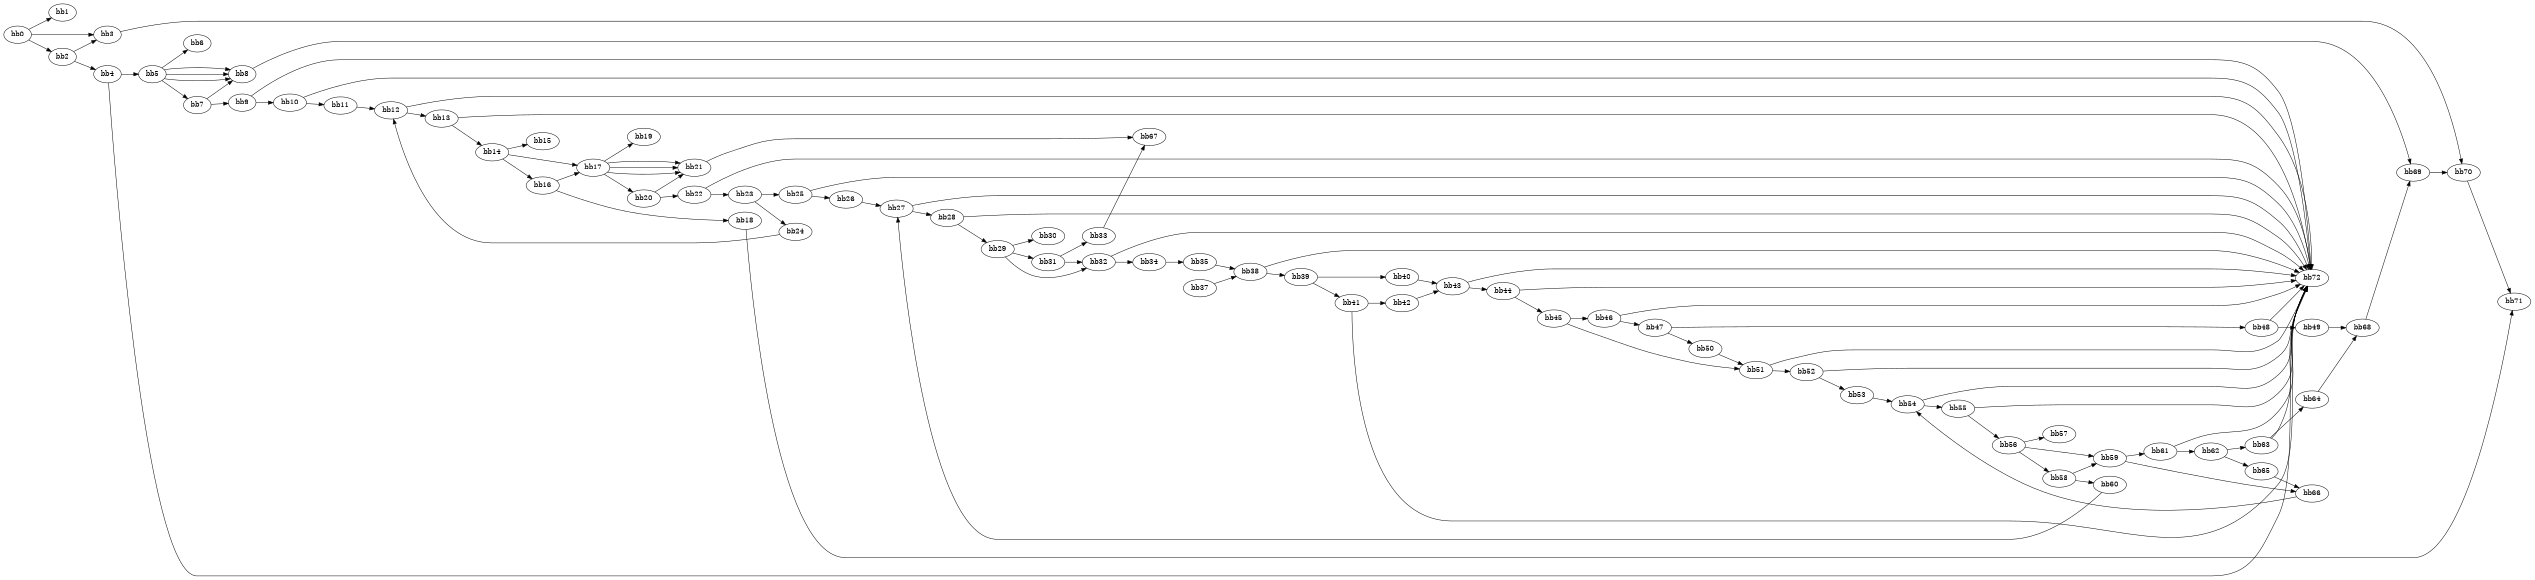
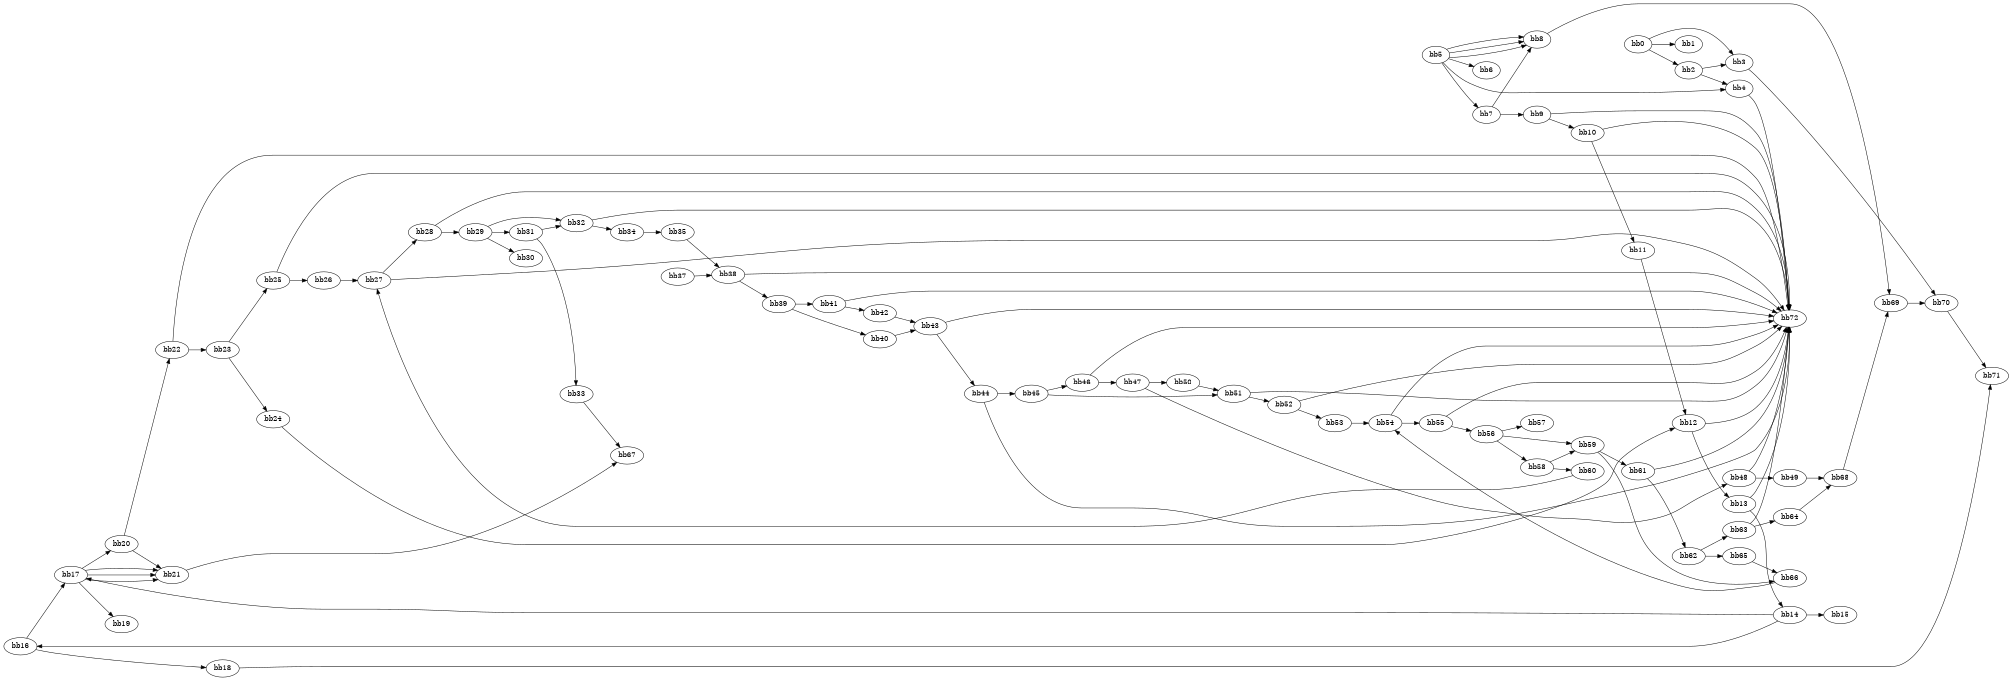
edge "bb4" -> "bb5": reversed
